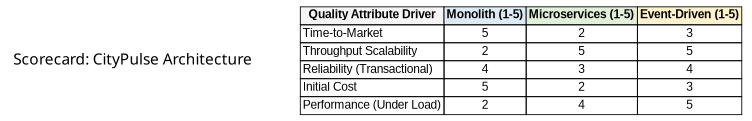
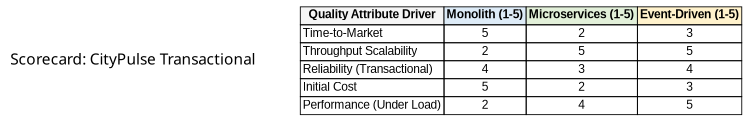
node "Scorecard: CityPulse Architecture": label "Scorecard: CityPulse Architecture" -> "Scorecard: CityPulse Transactional"
